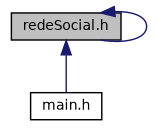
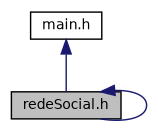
edge "main.h" -> "redeSocial.h": reversed
